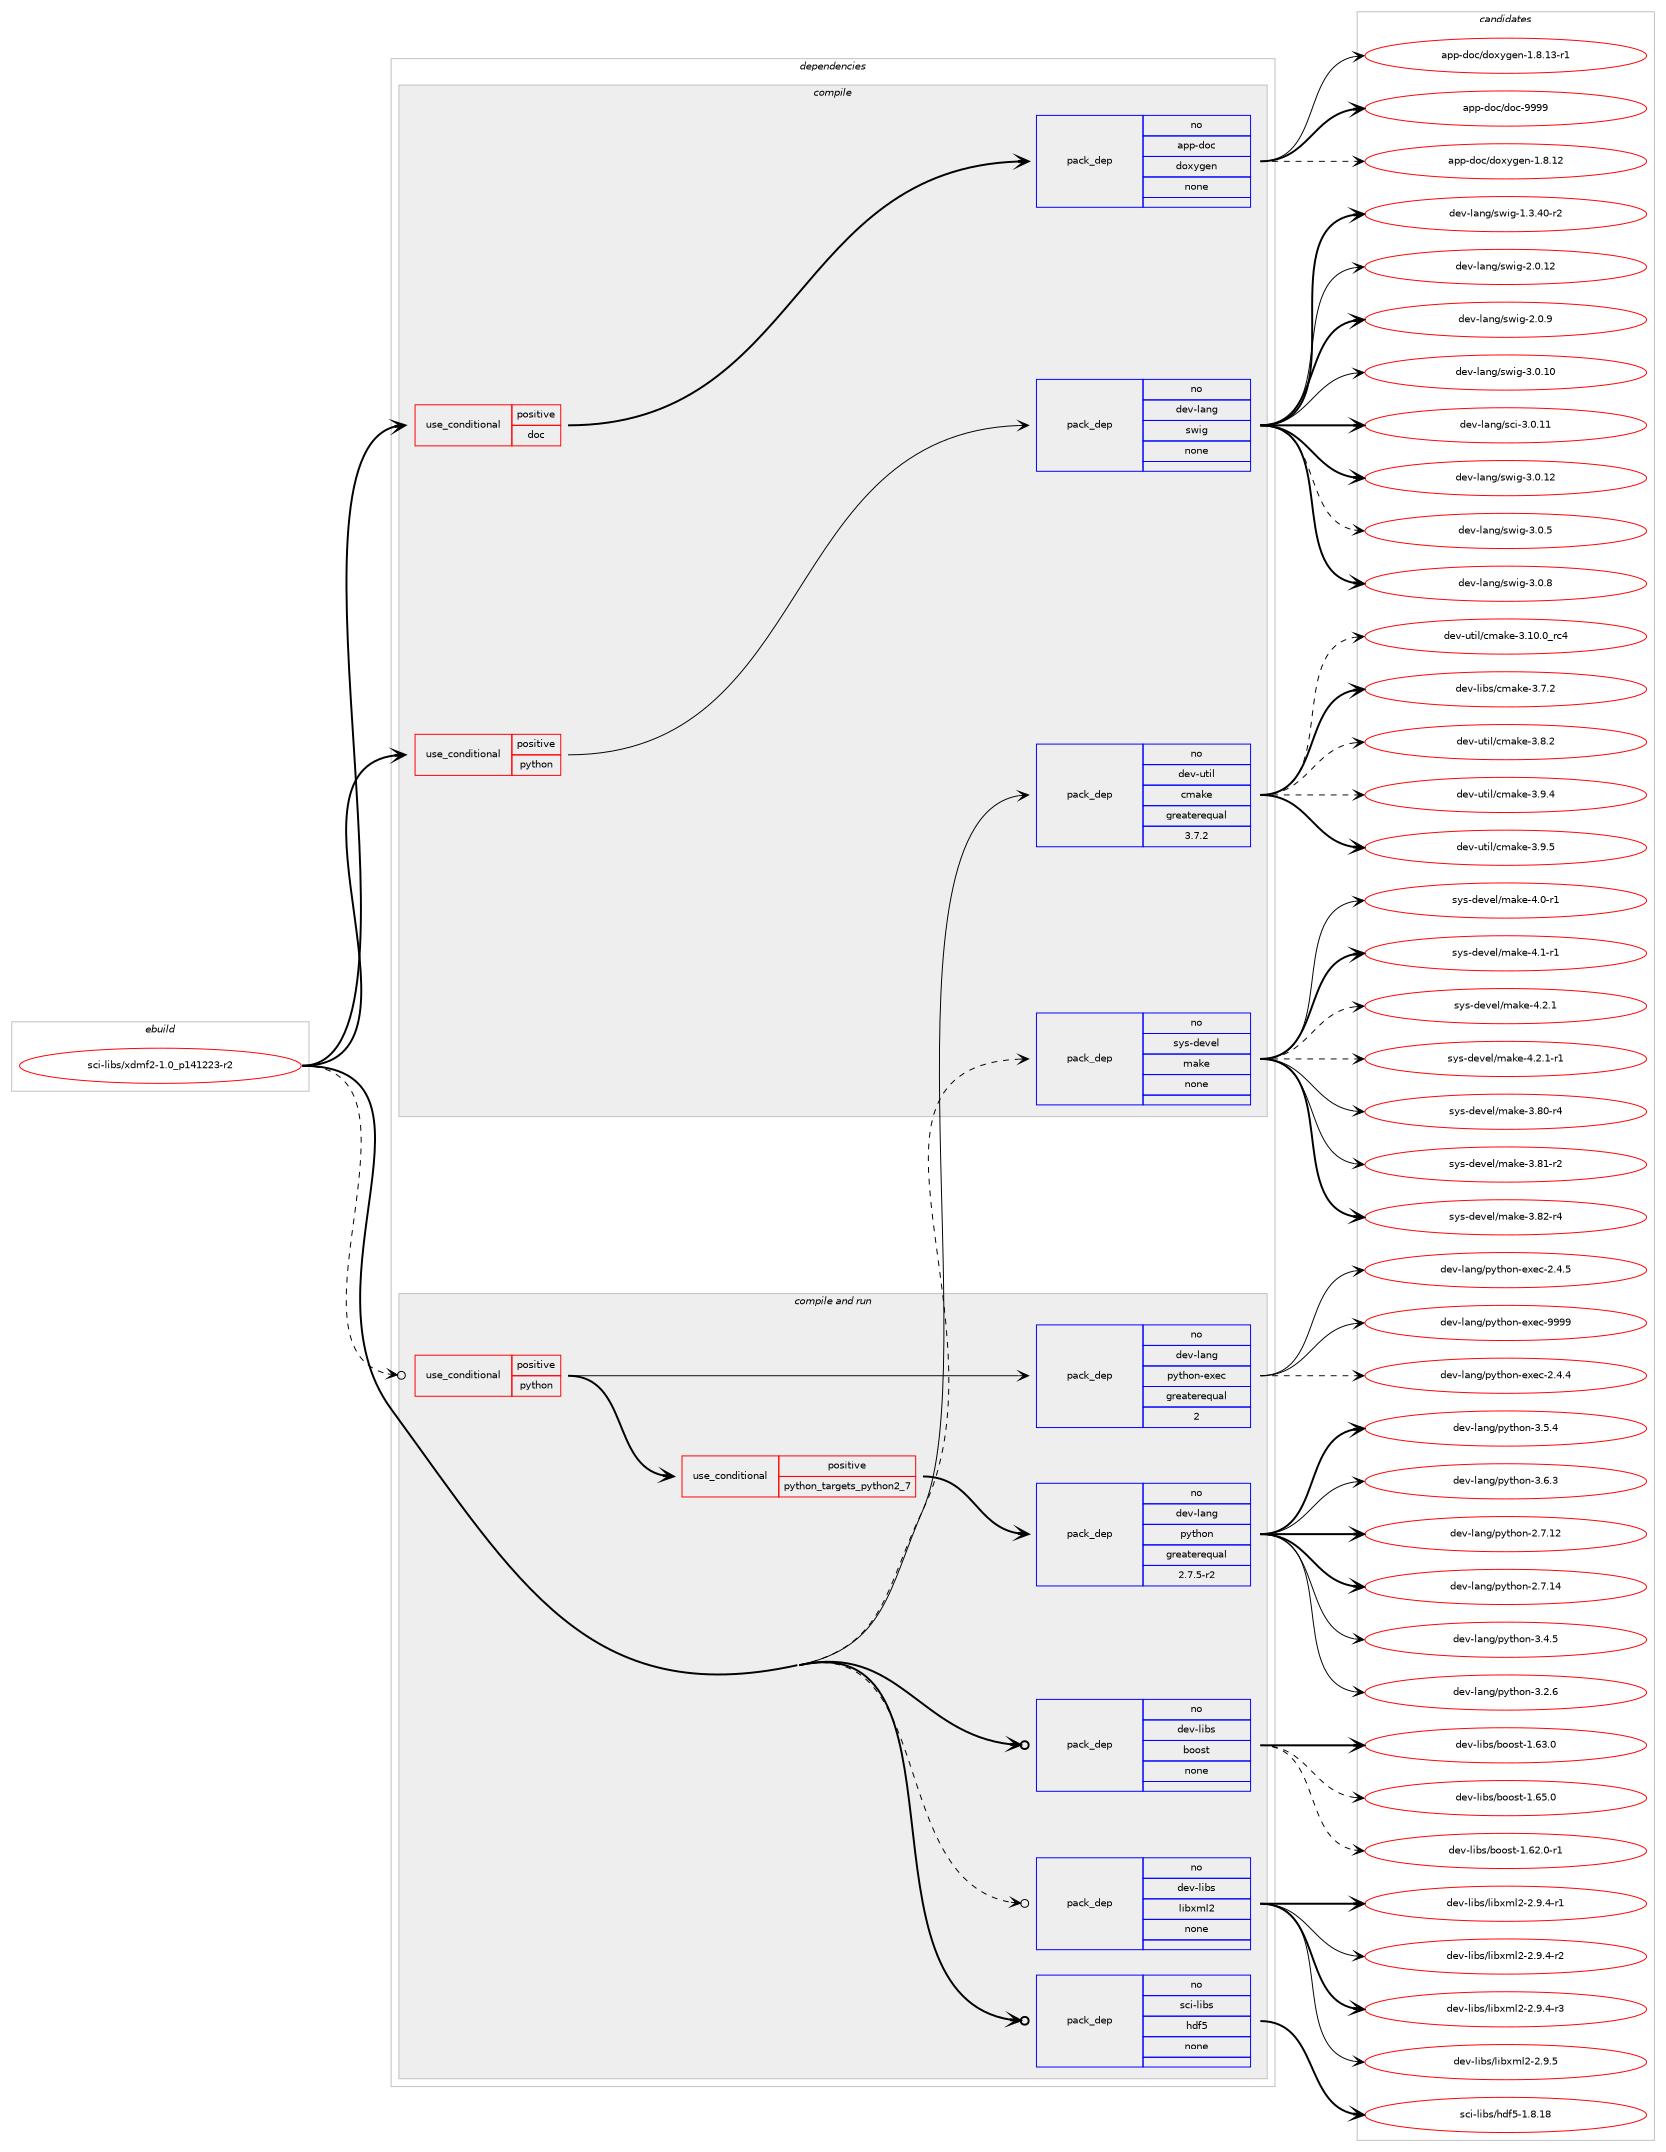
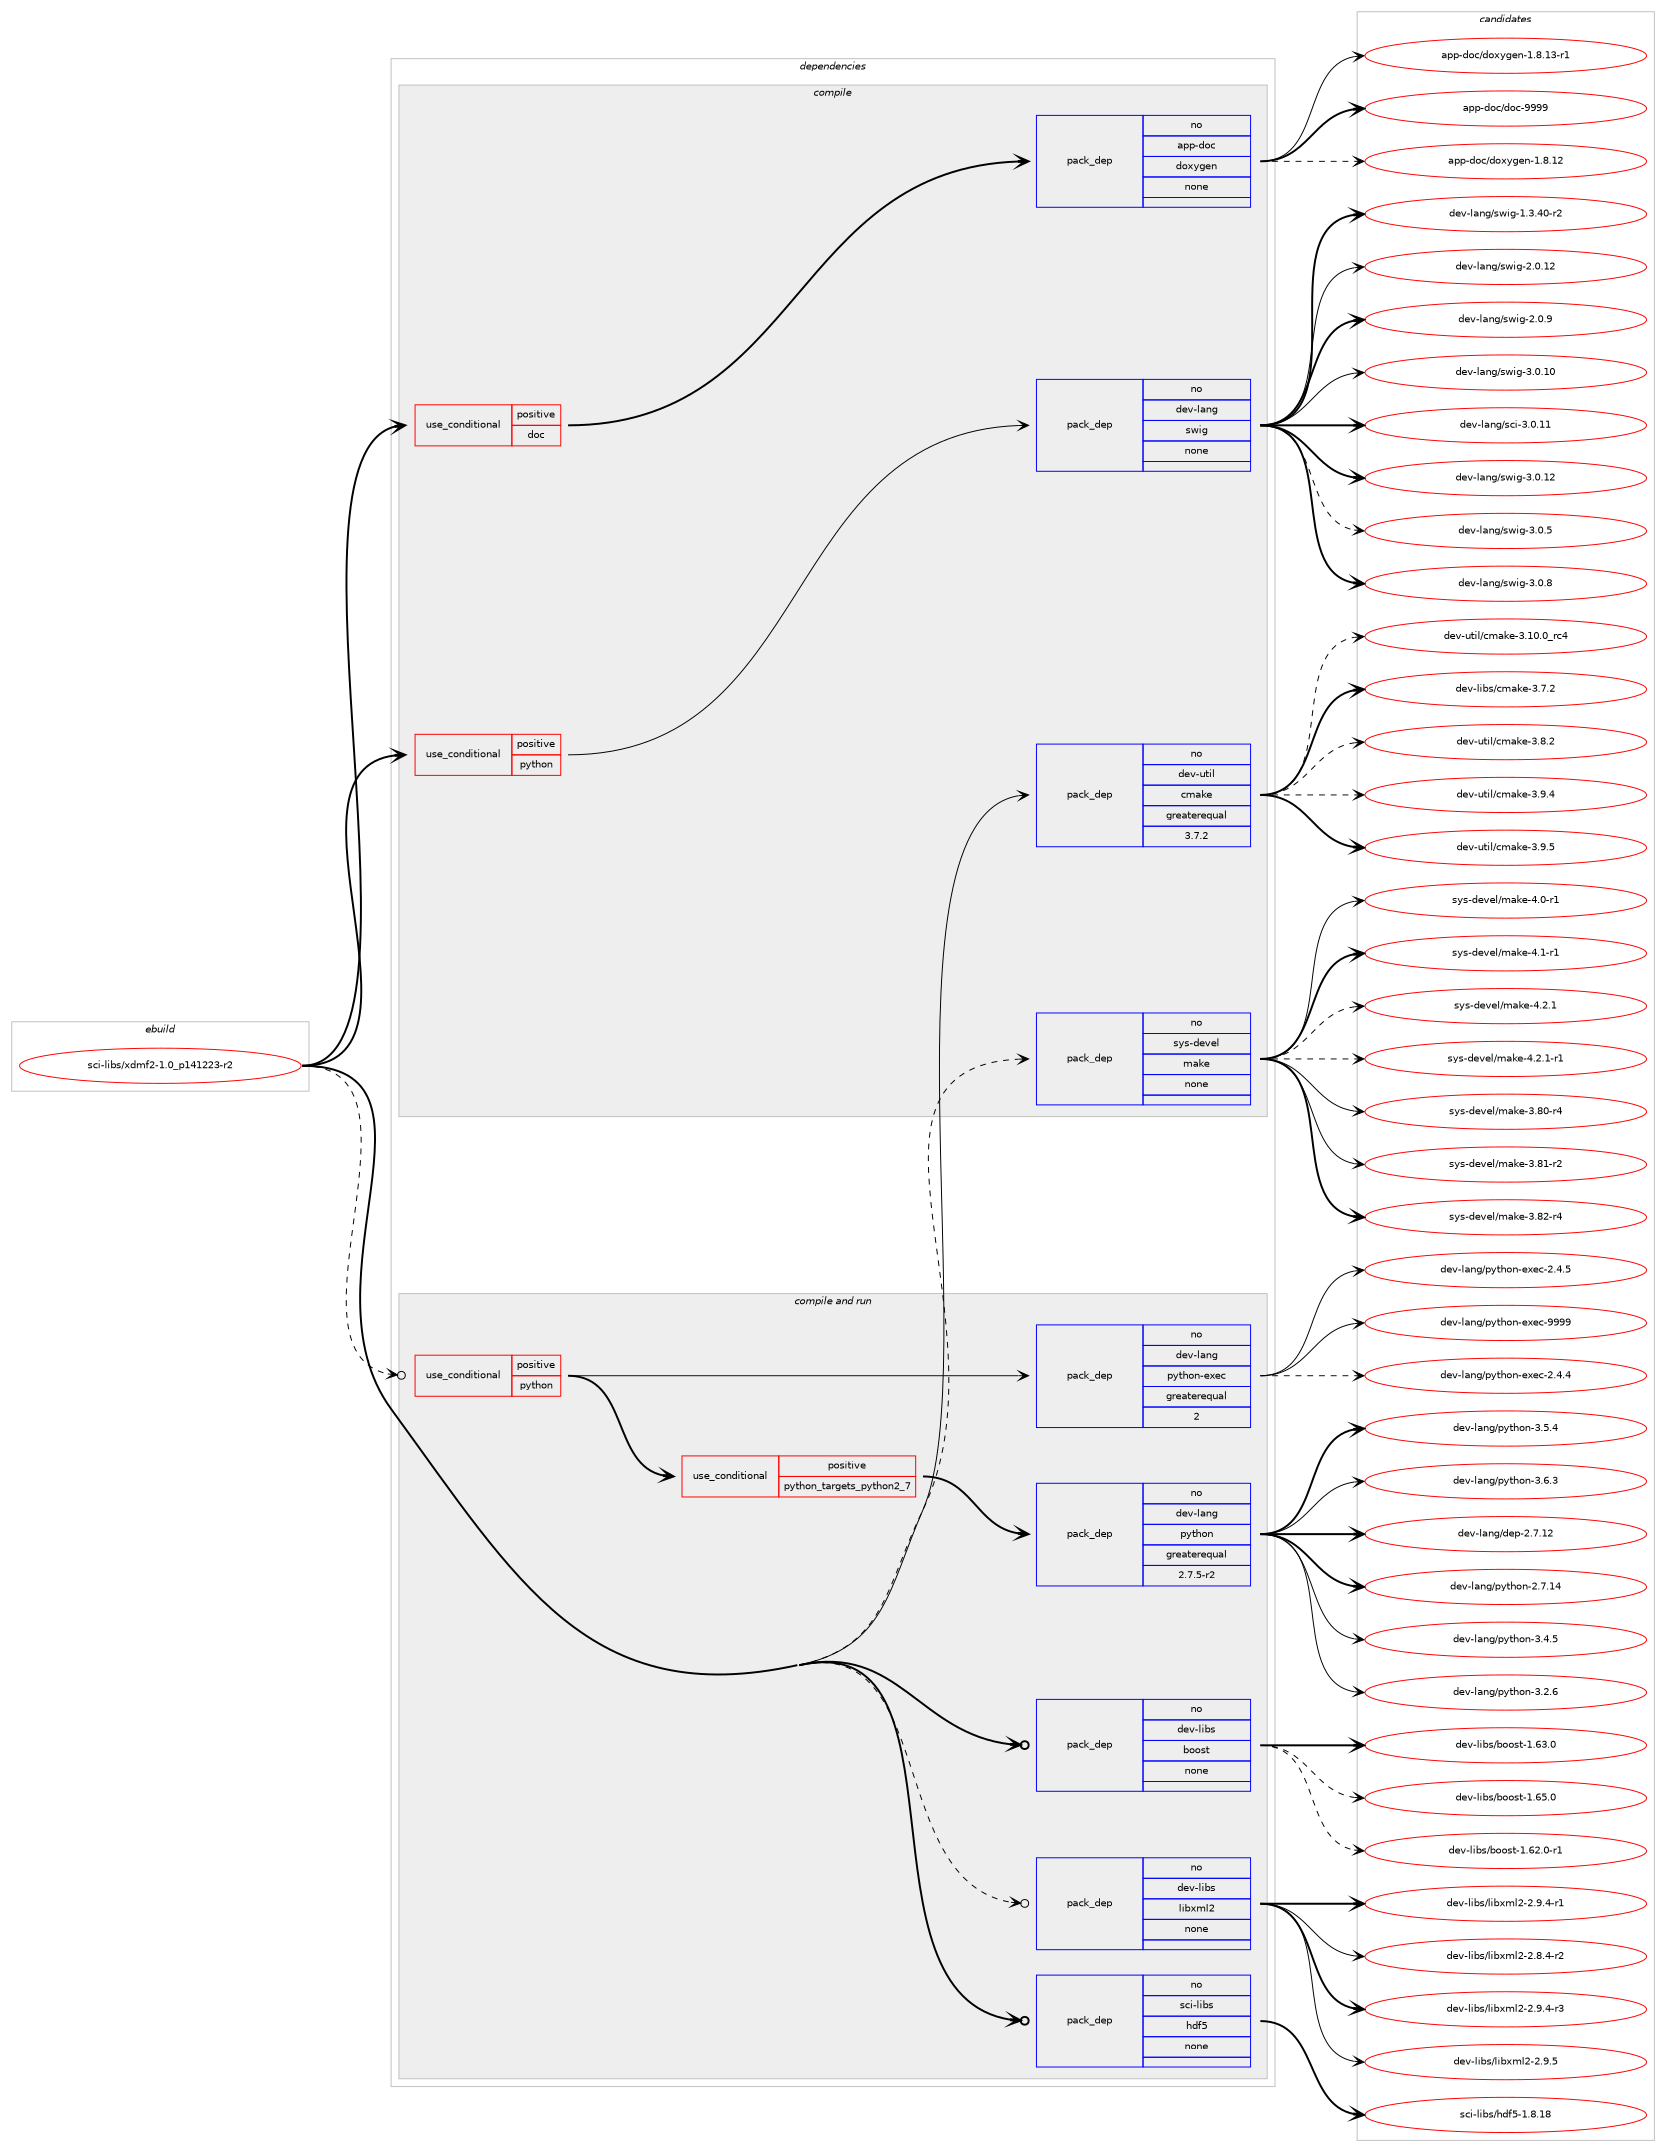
node "dev-lang/python-2.7.12": label "dev-lang/python-2.7.12" -> "dev-lang/dep-2.7.12"
node "dev-libs/libxml2-2.9.4-r2": label "dev-libs/libxml2-2.9.4-r2" -> "dev-libs/libxml2-2.8.4-r2"
